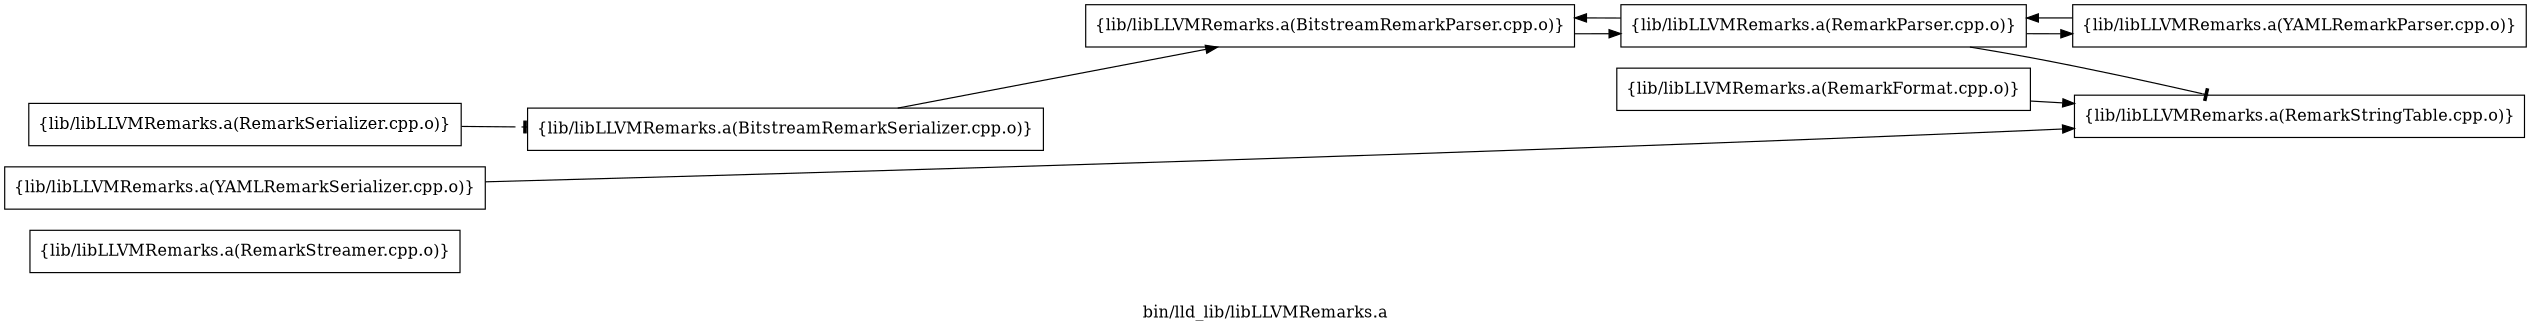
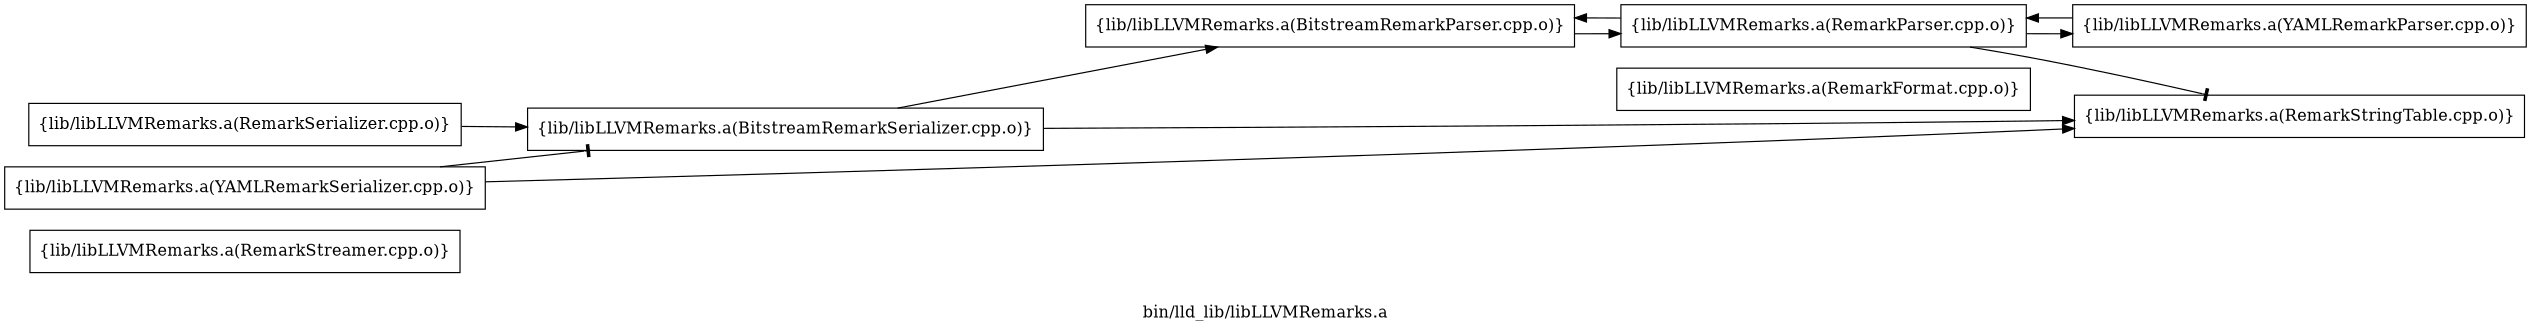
edge "{lib/libLLVMRemarks.a(RemarkFormat.cpp.o)}" -> "{lib/libLLVMRemarks.a(RemarkStringTable.cpp.o)}": now "{lib/libLLVMRemarks.a(BitstreamRemarkSerializer.cpp.o)}" -> "{lib/libLLVMRemarks.a(RemarkStringTable.cpp.o)}"
edge "{lib/libLLVMRemarks.a(RemarkSerializer.cpp.o)}" -> "{lib/libLLVMRemarks.a(BitstreamRemarkSerializer.cpp.o)}": arrowhead tee -> normal
edge "{lib/libLLVMRemarks.a(YAMLRemarkSerializer.cpp.o)}" -> "{lib/libLLVMRemarks.a(BitstreamRemarkSerializer.cpp.o)}": added
